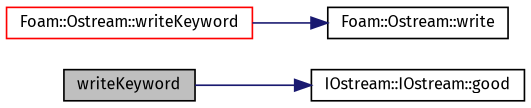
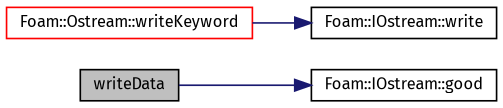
node "Foam::Ostream::write": label "Foam::Ostream::write" -> "Foam::IOstream::write"
node "writeKeyword": label "writeKeyword" -> "writeData"
node "IOstream::IOstream::good": label "IOstream::IOstream::good" -> "Foam::IOstream::good"
